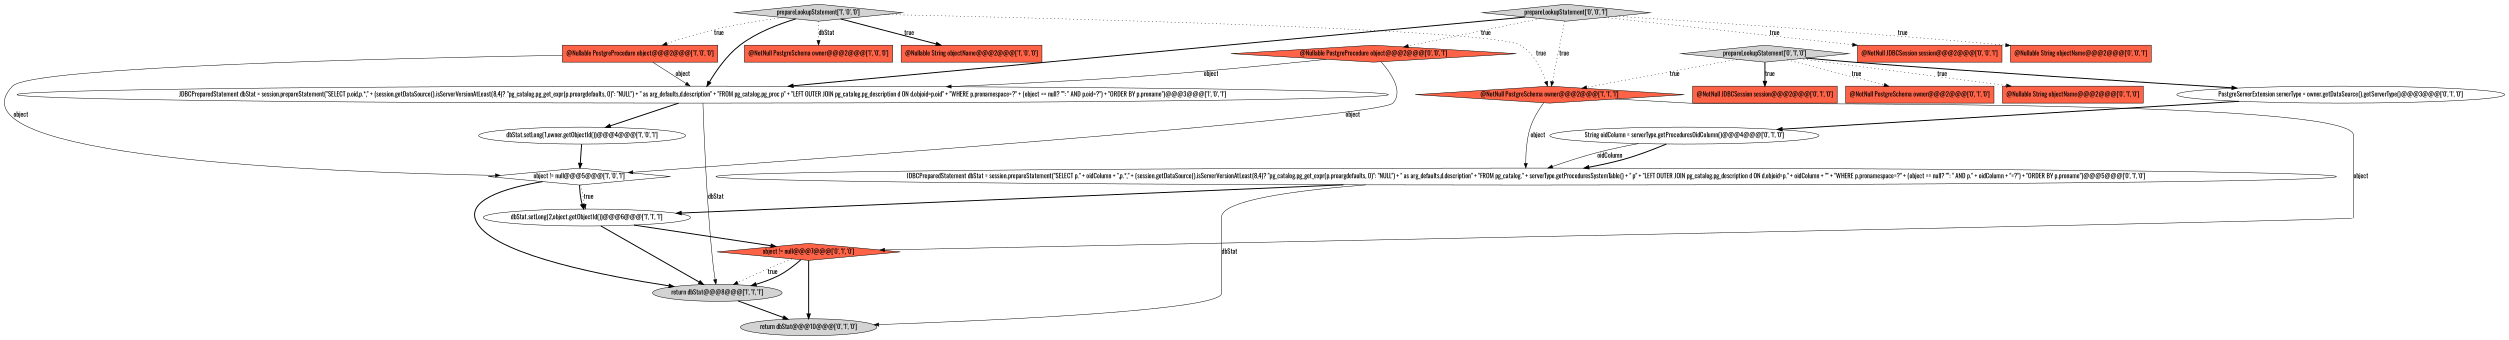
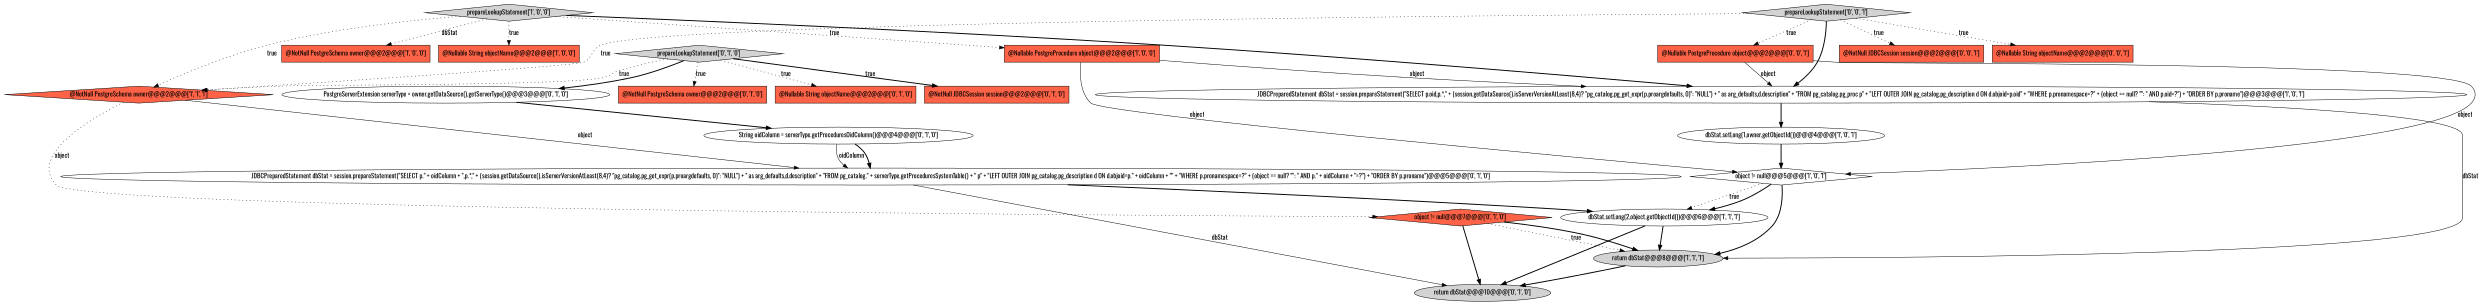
edge "prepareLookupStatement['1', '0', '0']" -> "@Nullable String objectName@@@2@@@['1', '0', '0']": style bold -> dotted
node "@Nullable PostgreProcedure object@@@2@@@['0', '0', '1']": shape diamond -> box
edge "@NotNull PostgreSchema owner@@@2@@@['1', '1', '1']" -> "object != null@@@7@@@['0', '1', '0']": style solid -> dotted
edge "dbStat.setLong(2,object.getObjectId())@@@6@@@['1', '1', '1']" -> "object != null@@@7@@@['0', '1', '0']": now "dbStat.setLong(2,object.getObjectId())@@@6@@@['1', '1', '1']" -> "return dbStat@@@10@@@['0', '1', '0']"
